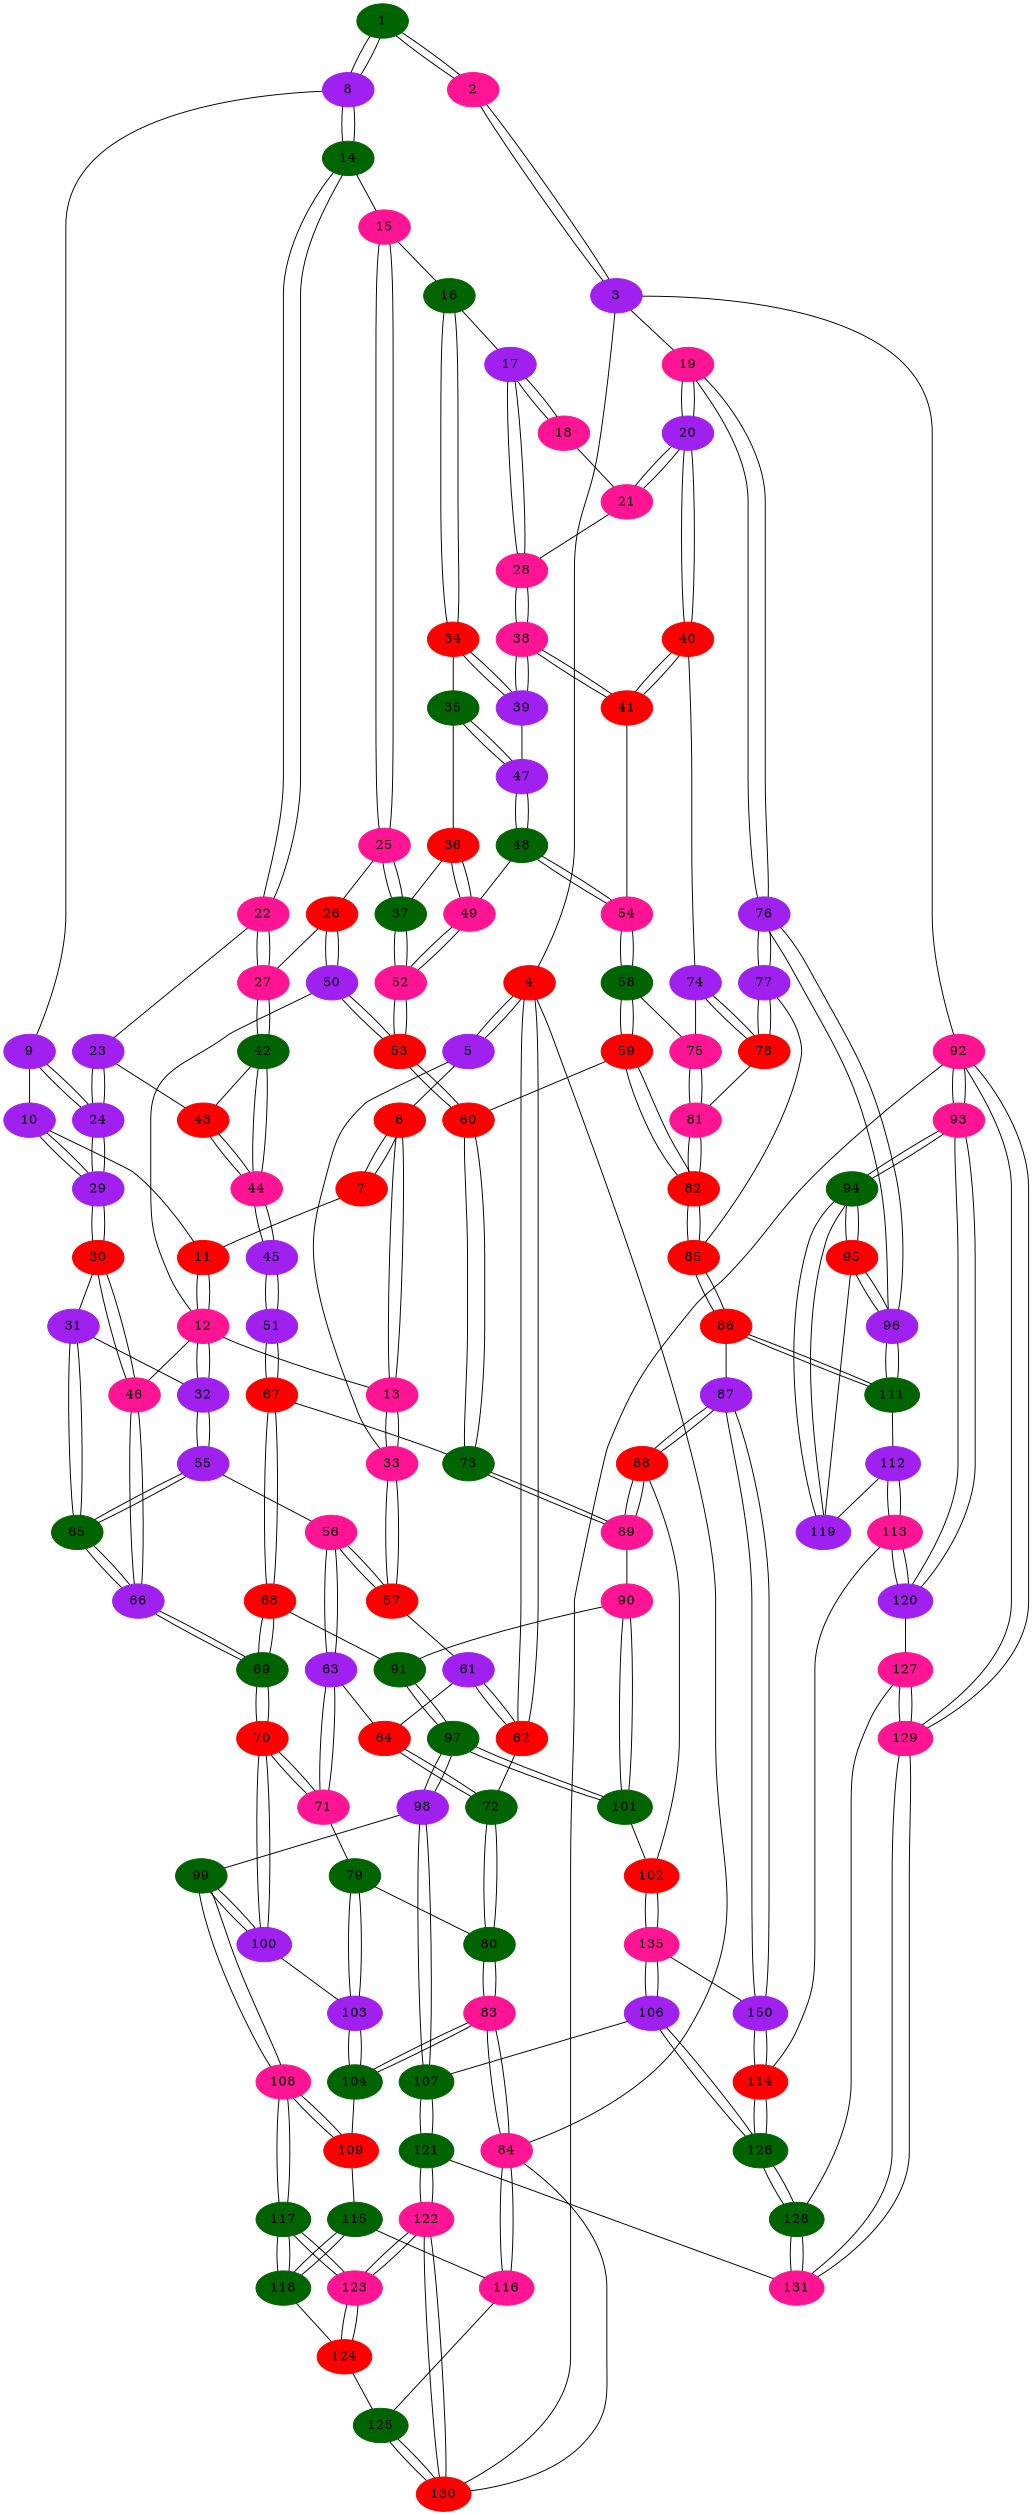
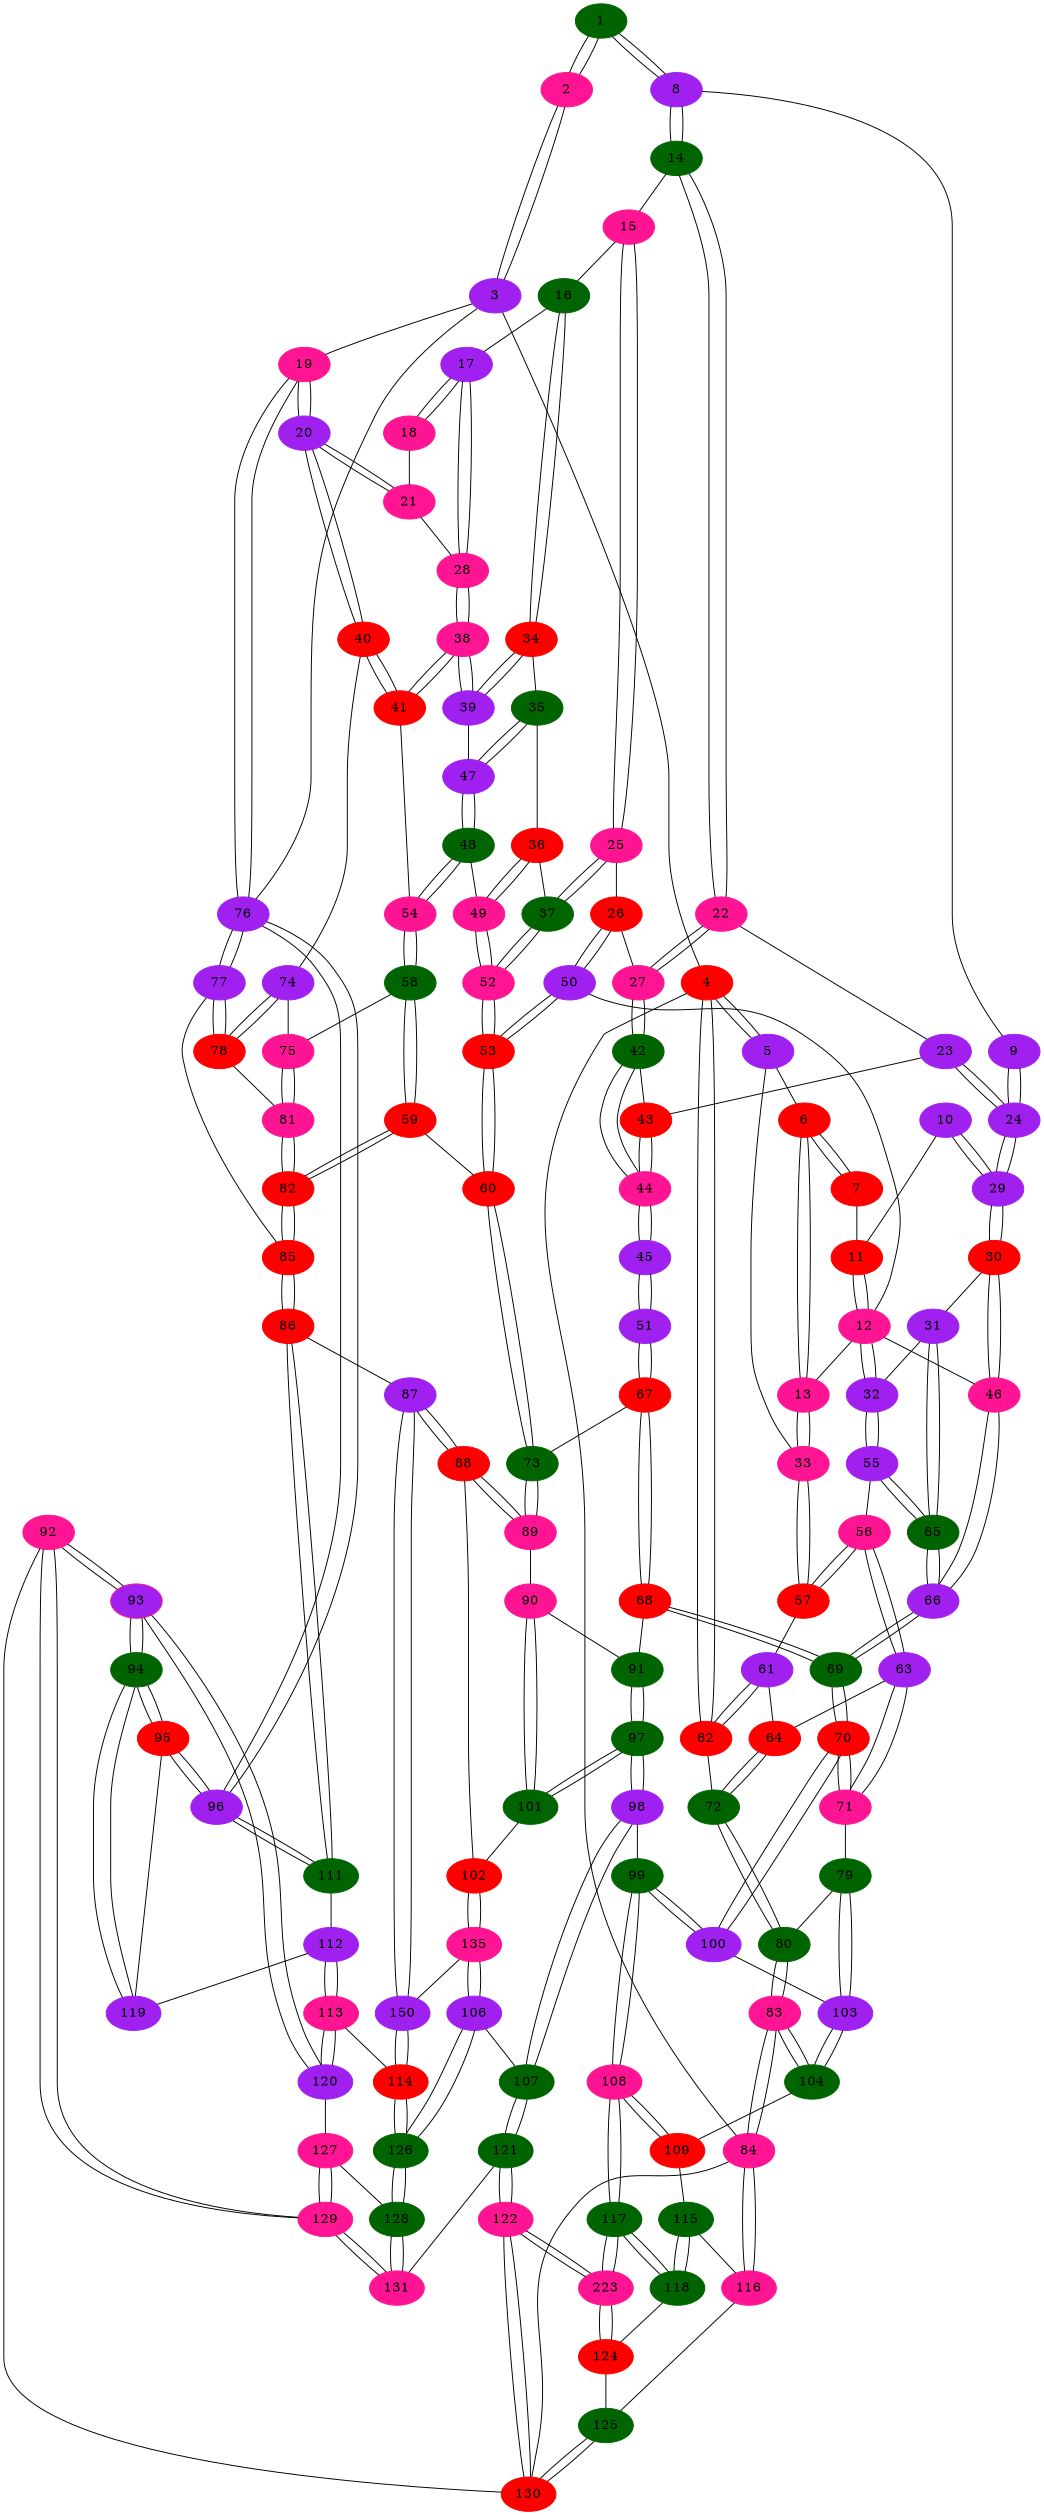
edge "3" -- "92": now "3" -- "76"
edge "9" -- "10": removed
node "93": fillcolor deeppink -> purple
node "123": label "123" -> "223"
